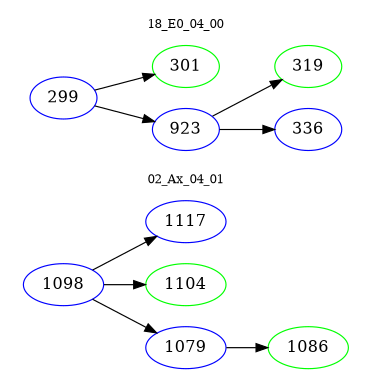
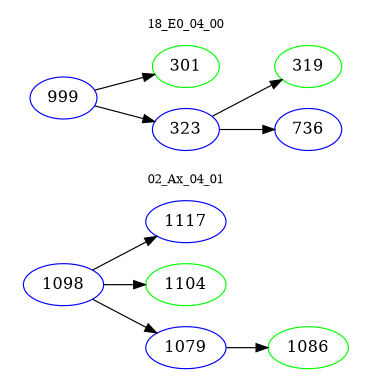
node "299": label "299" -> "999"
node "923": label "923" -> "323"
node "336": label "336" -> "736"
